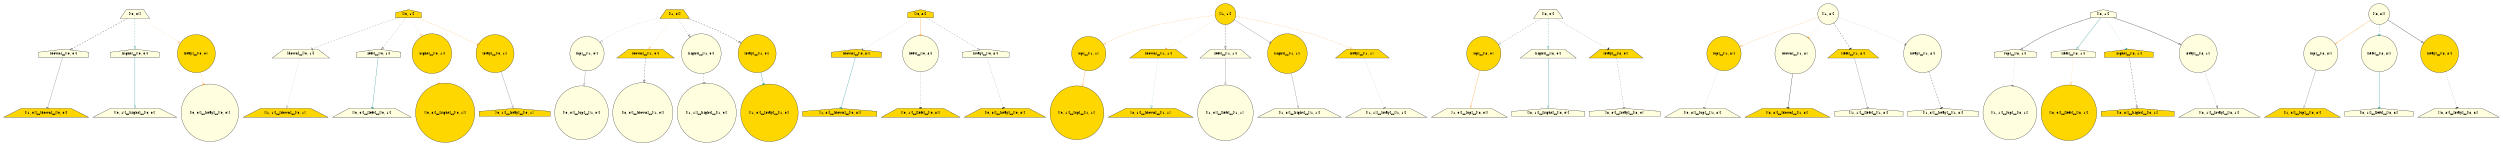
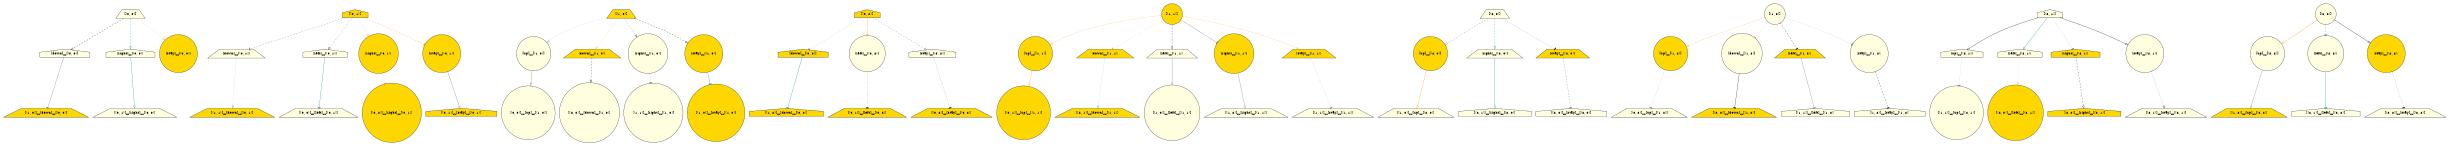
node "[(0, 0)]__[stay]__[(0, 0)]": removed
